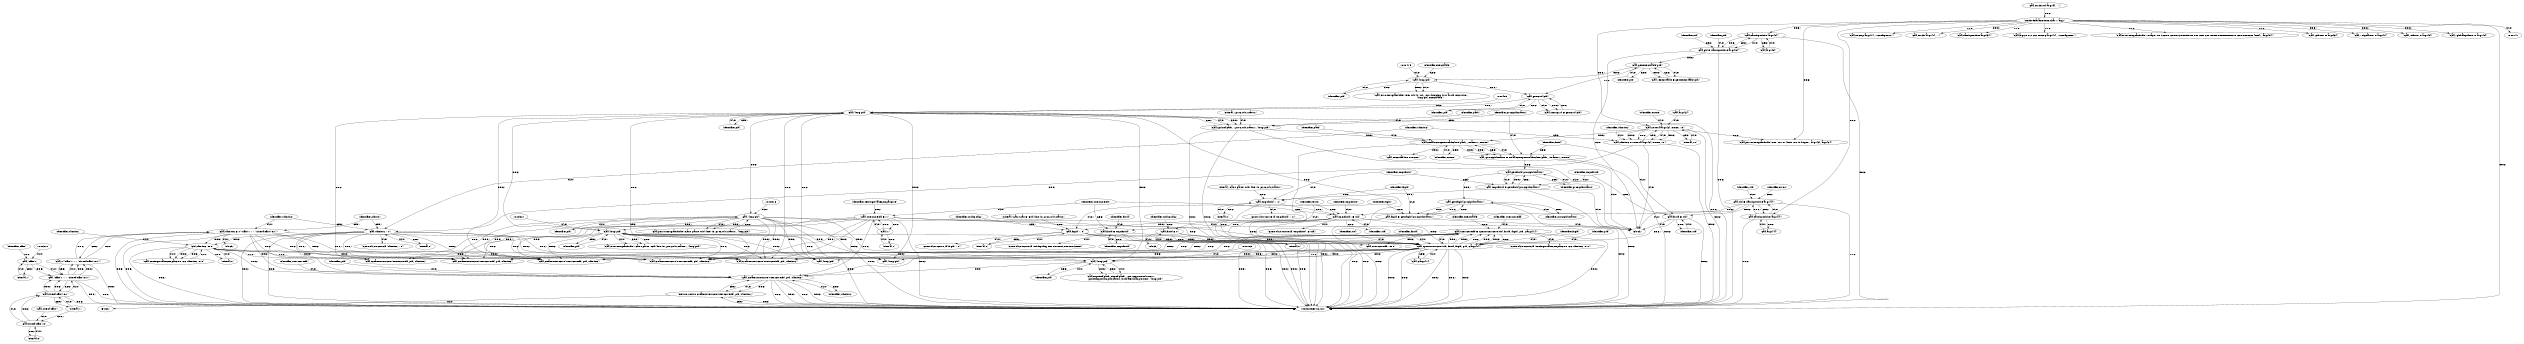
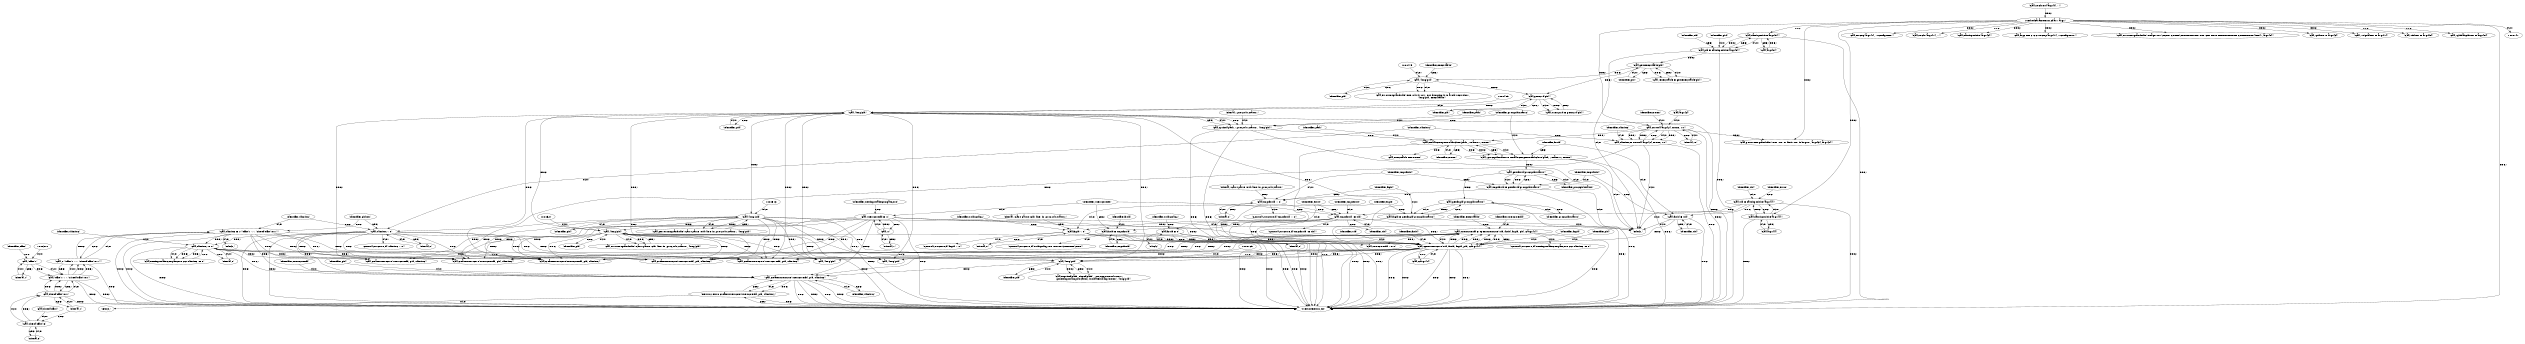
edge "(Call,argv[8])" -> "(Call,xatoi_positive(argv[8]))": label "AST: " -> "DDG: "
node "(Gid,ulimit_c != 0)": label "(Gid,ulimit_c != 0)" -> "(Call,ulimit_c != 0)"
